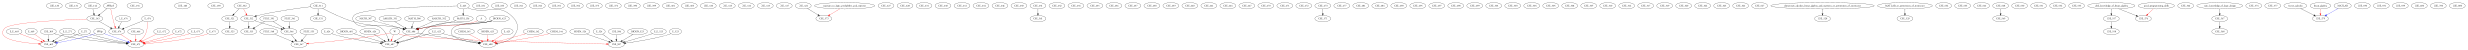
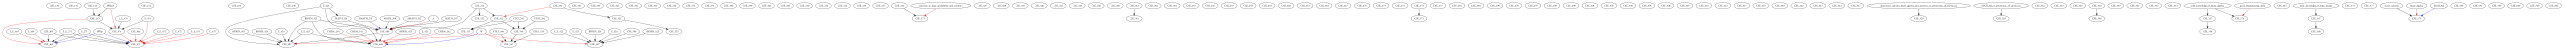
edge "CSE_548" -> "CSE_549": reversed
edge "AMATH_351" -> "CSE_486": color black -> blue
edge "W" -> "CSE_488": added
